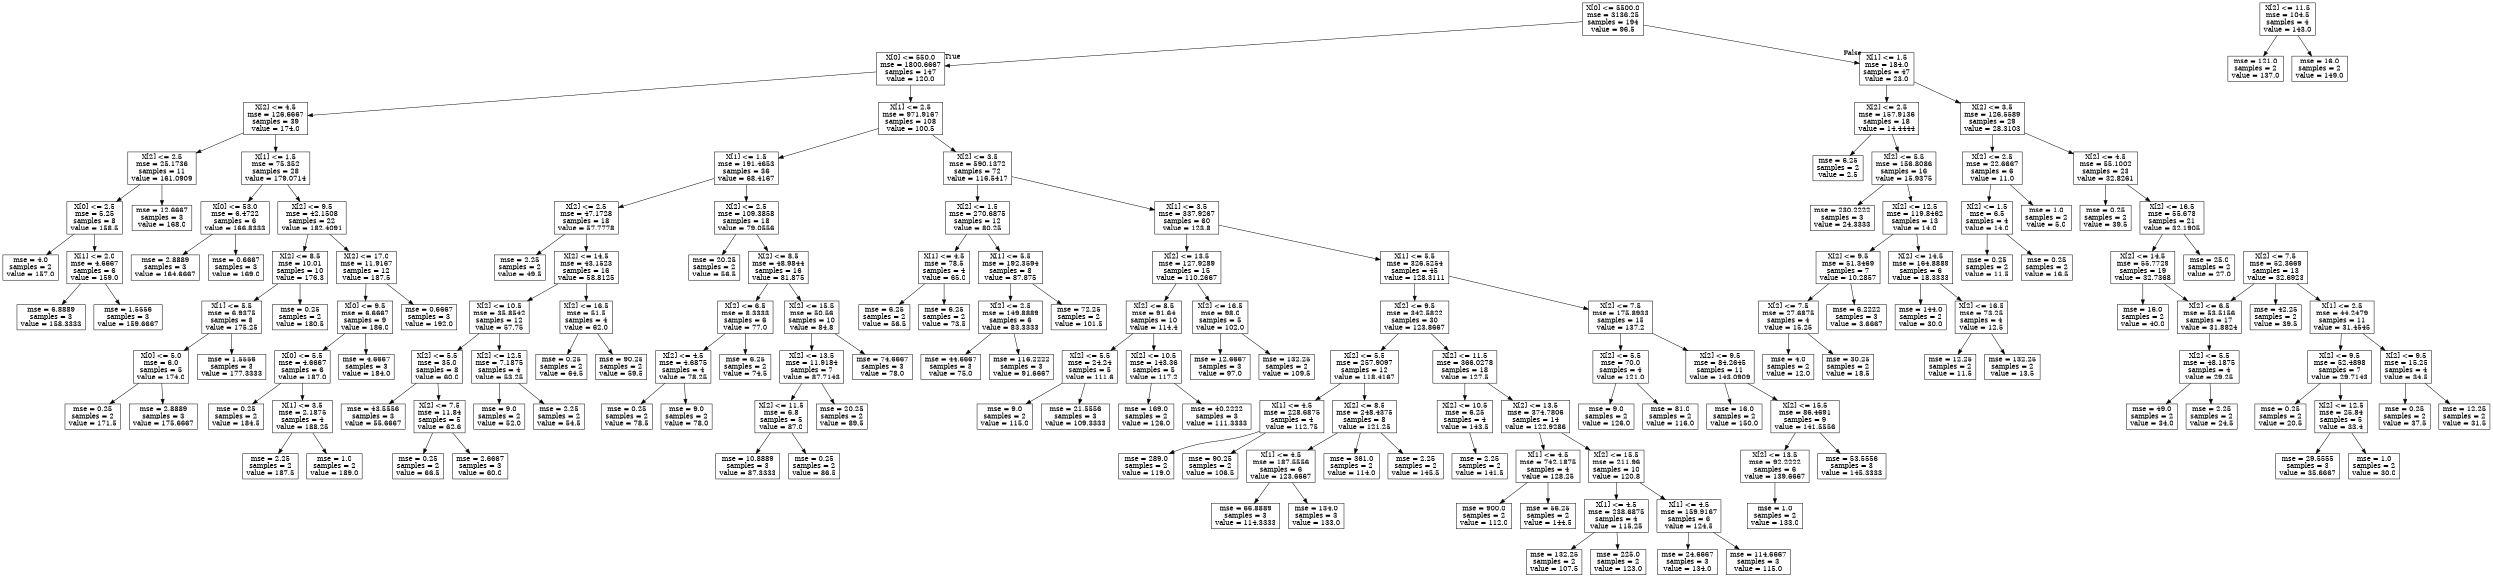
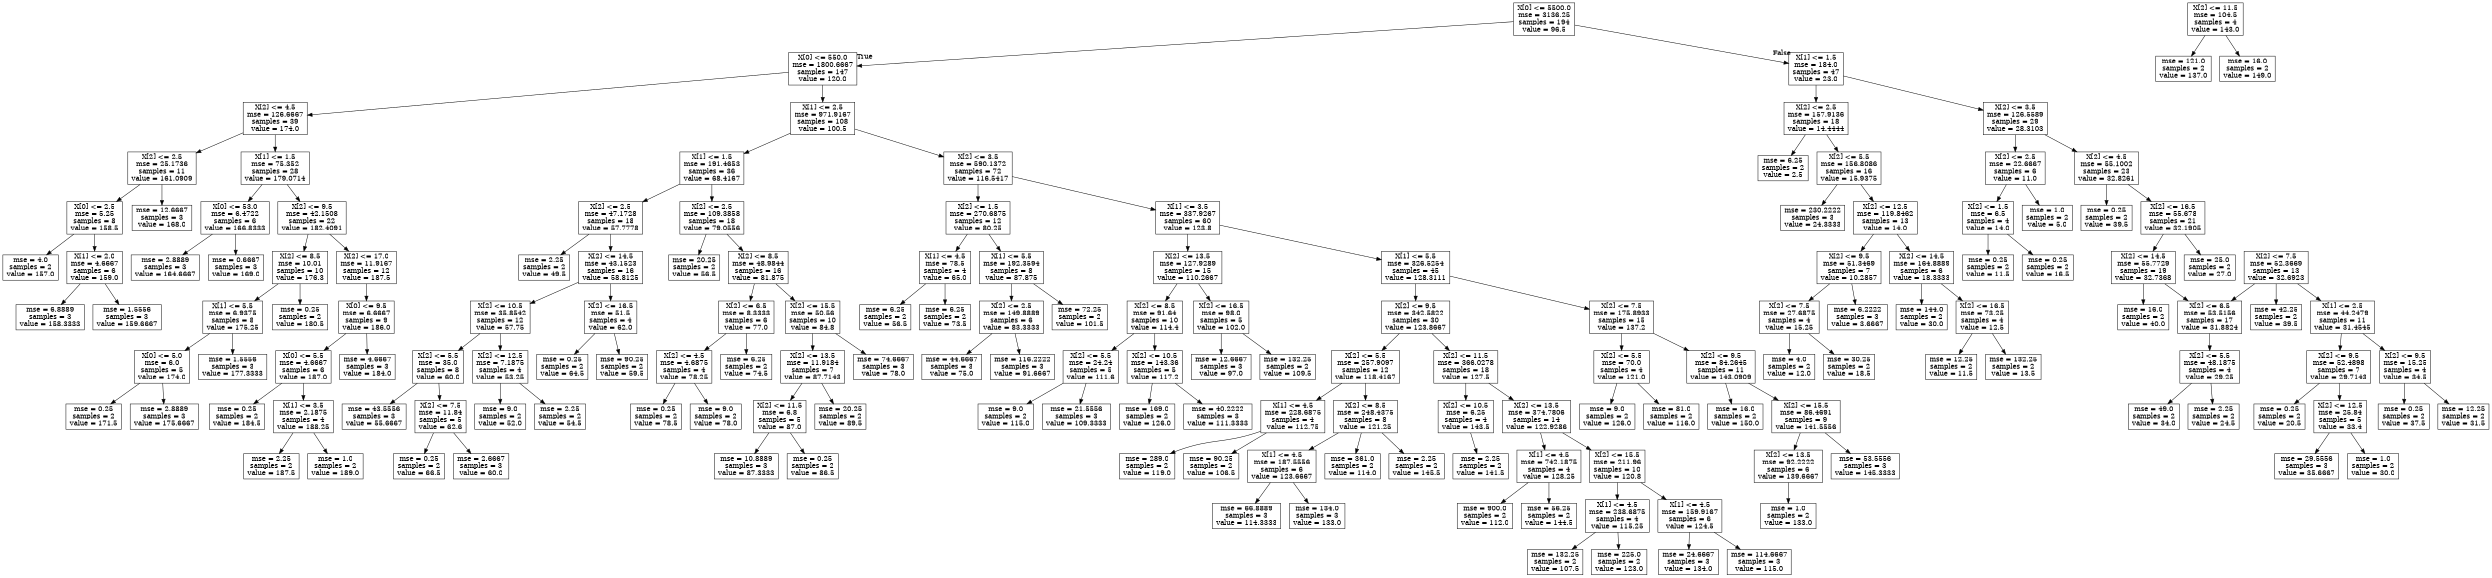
node "mse = 0.6667 samples = 3 value = 192.0": removed
node "mse = 29.5555 samples = 3 value = 35.6667": label "mse = 29.5555 samples = 3 value = 35.6667" -> "mse = 29.5556 samples = 3 value = 35.6667"
